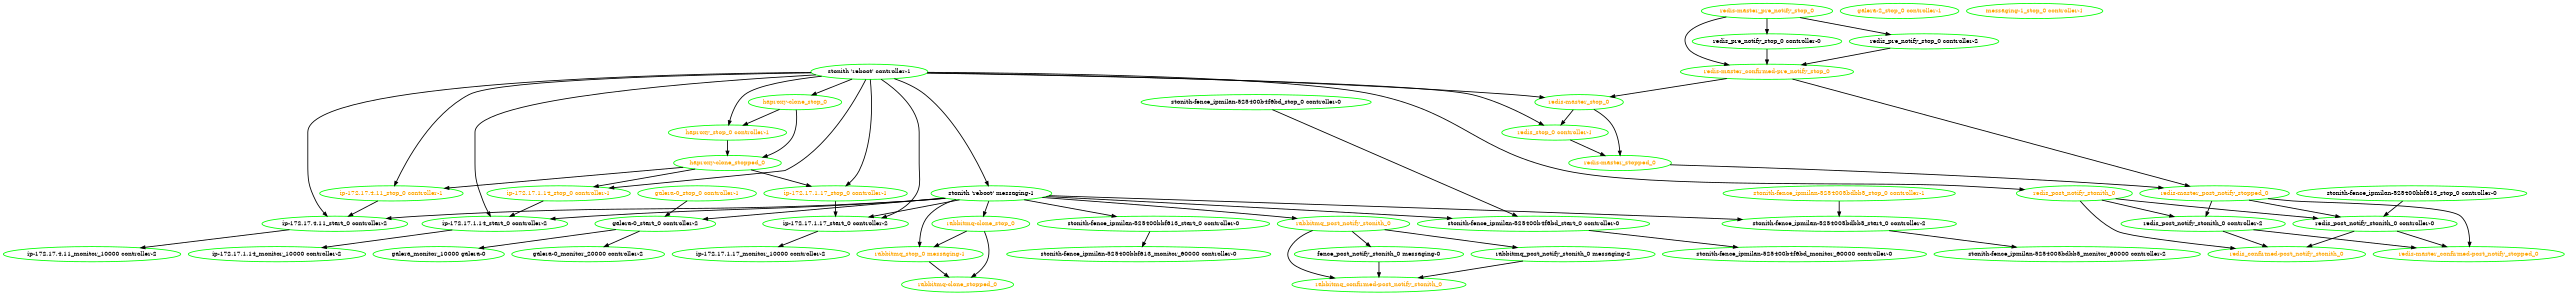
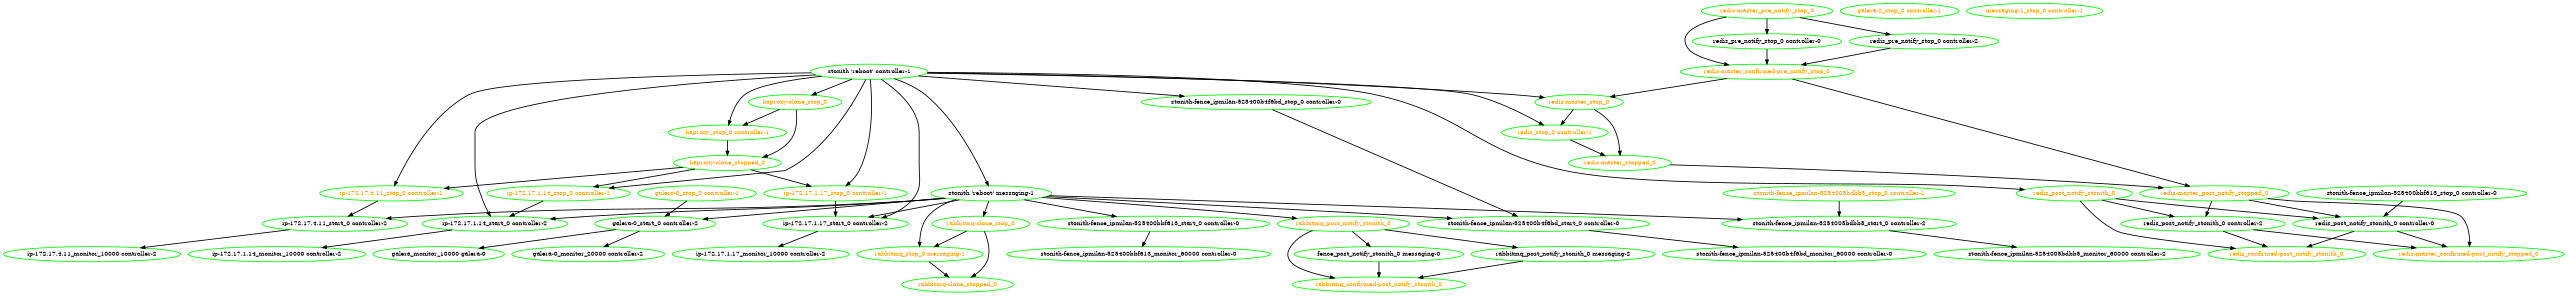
edge "stonith 'reboot' controller-1" -> "ip-172.17.4.11_start_0 controller-2": now "stonith 'reboot' controller-1" -> "stonith-fence_ipmilan-525400b4f6bd_stop_0 controller-0"
